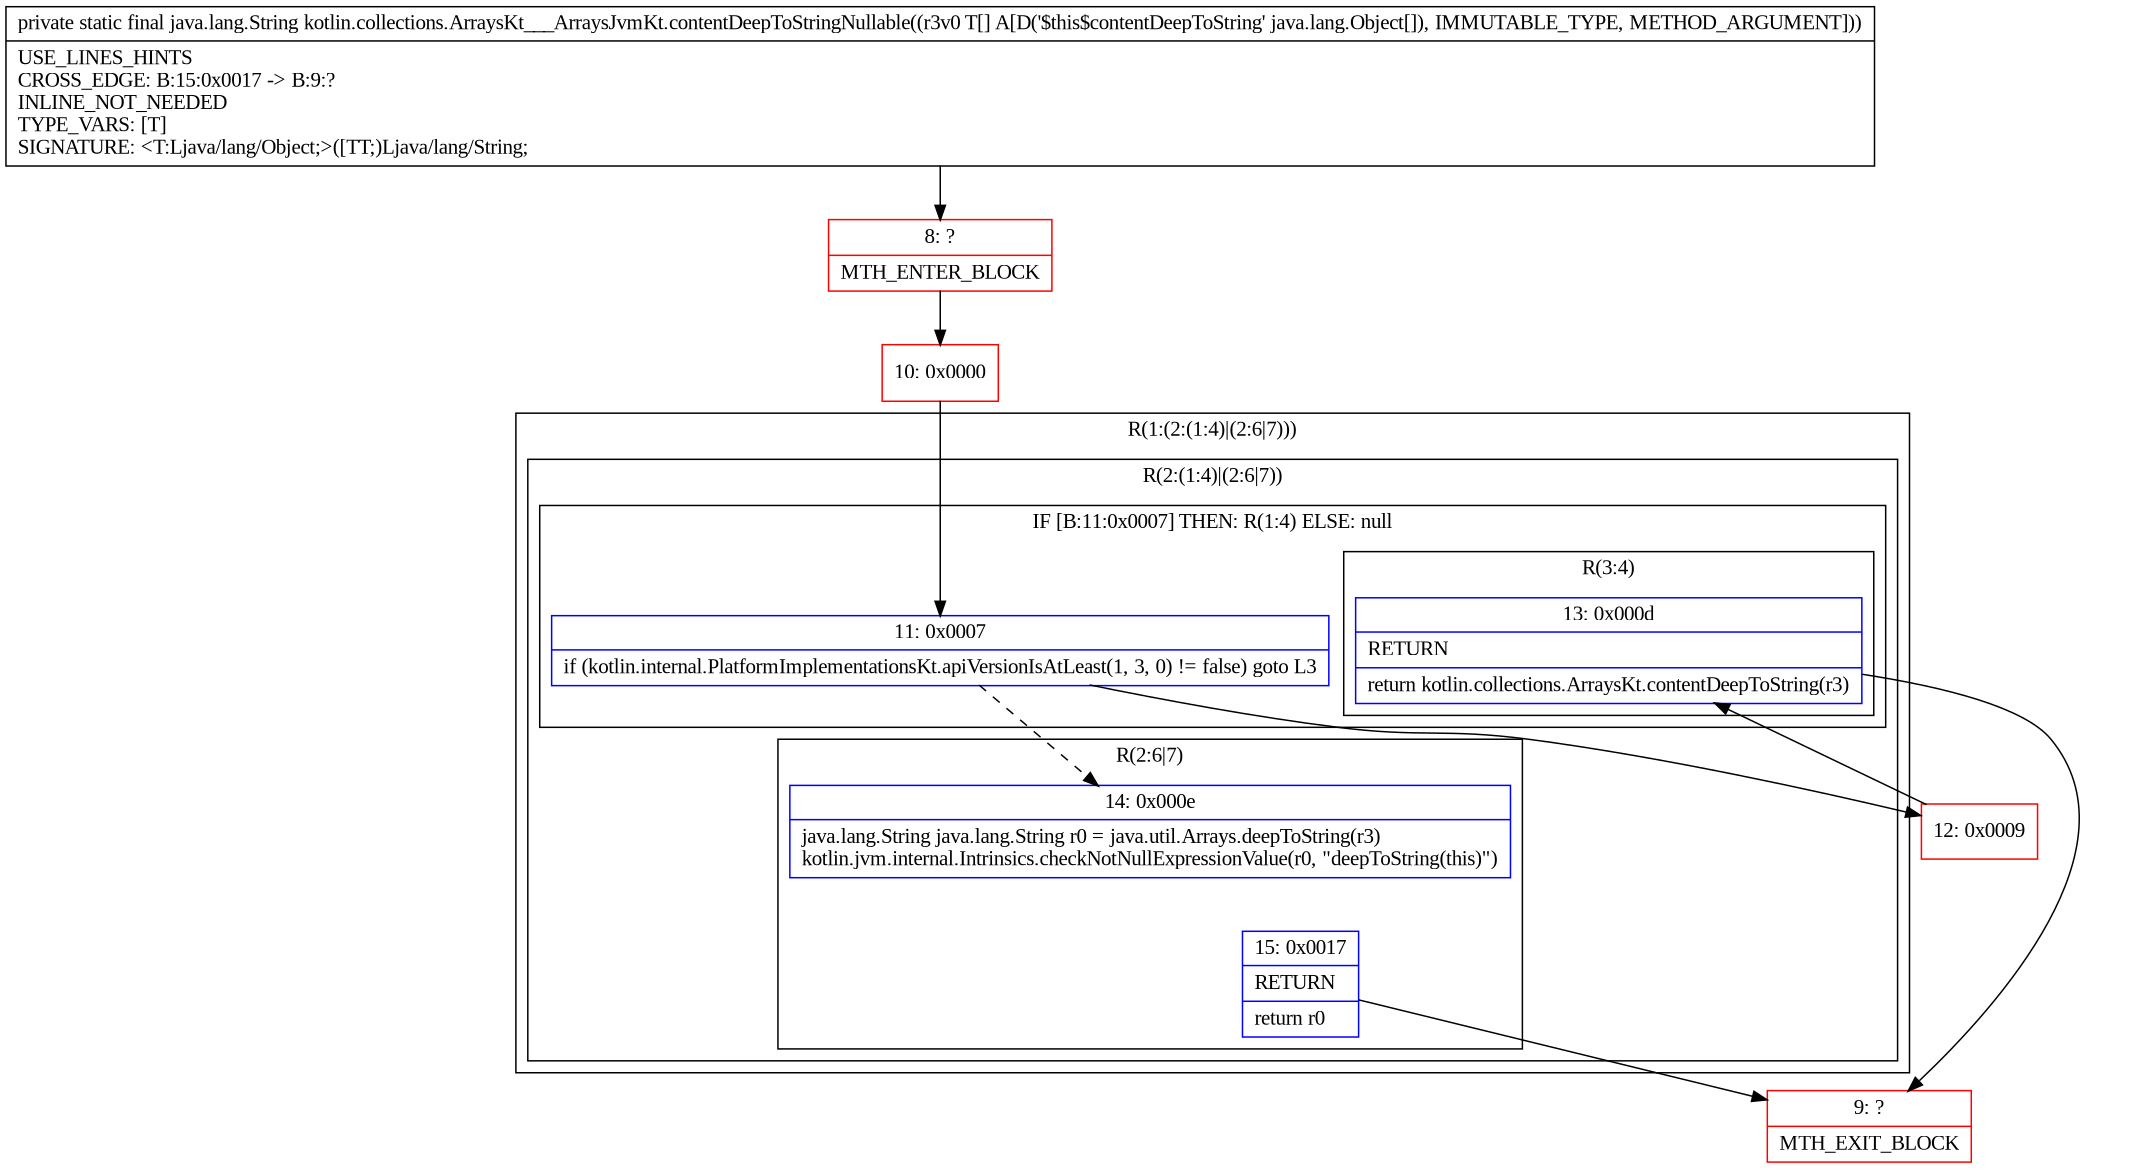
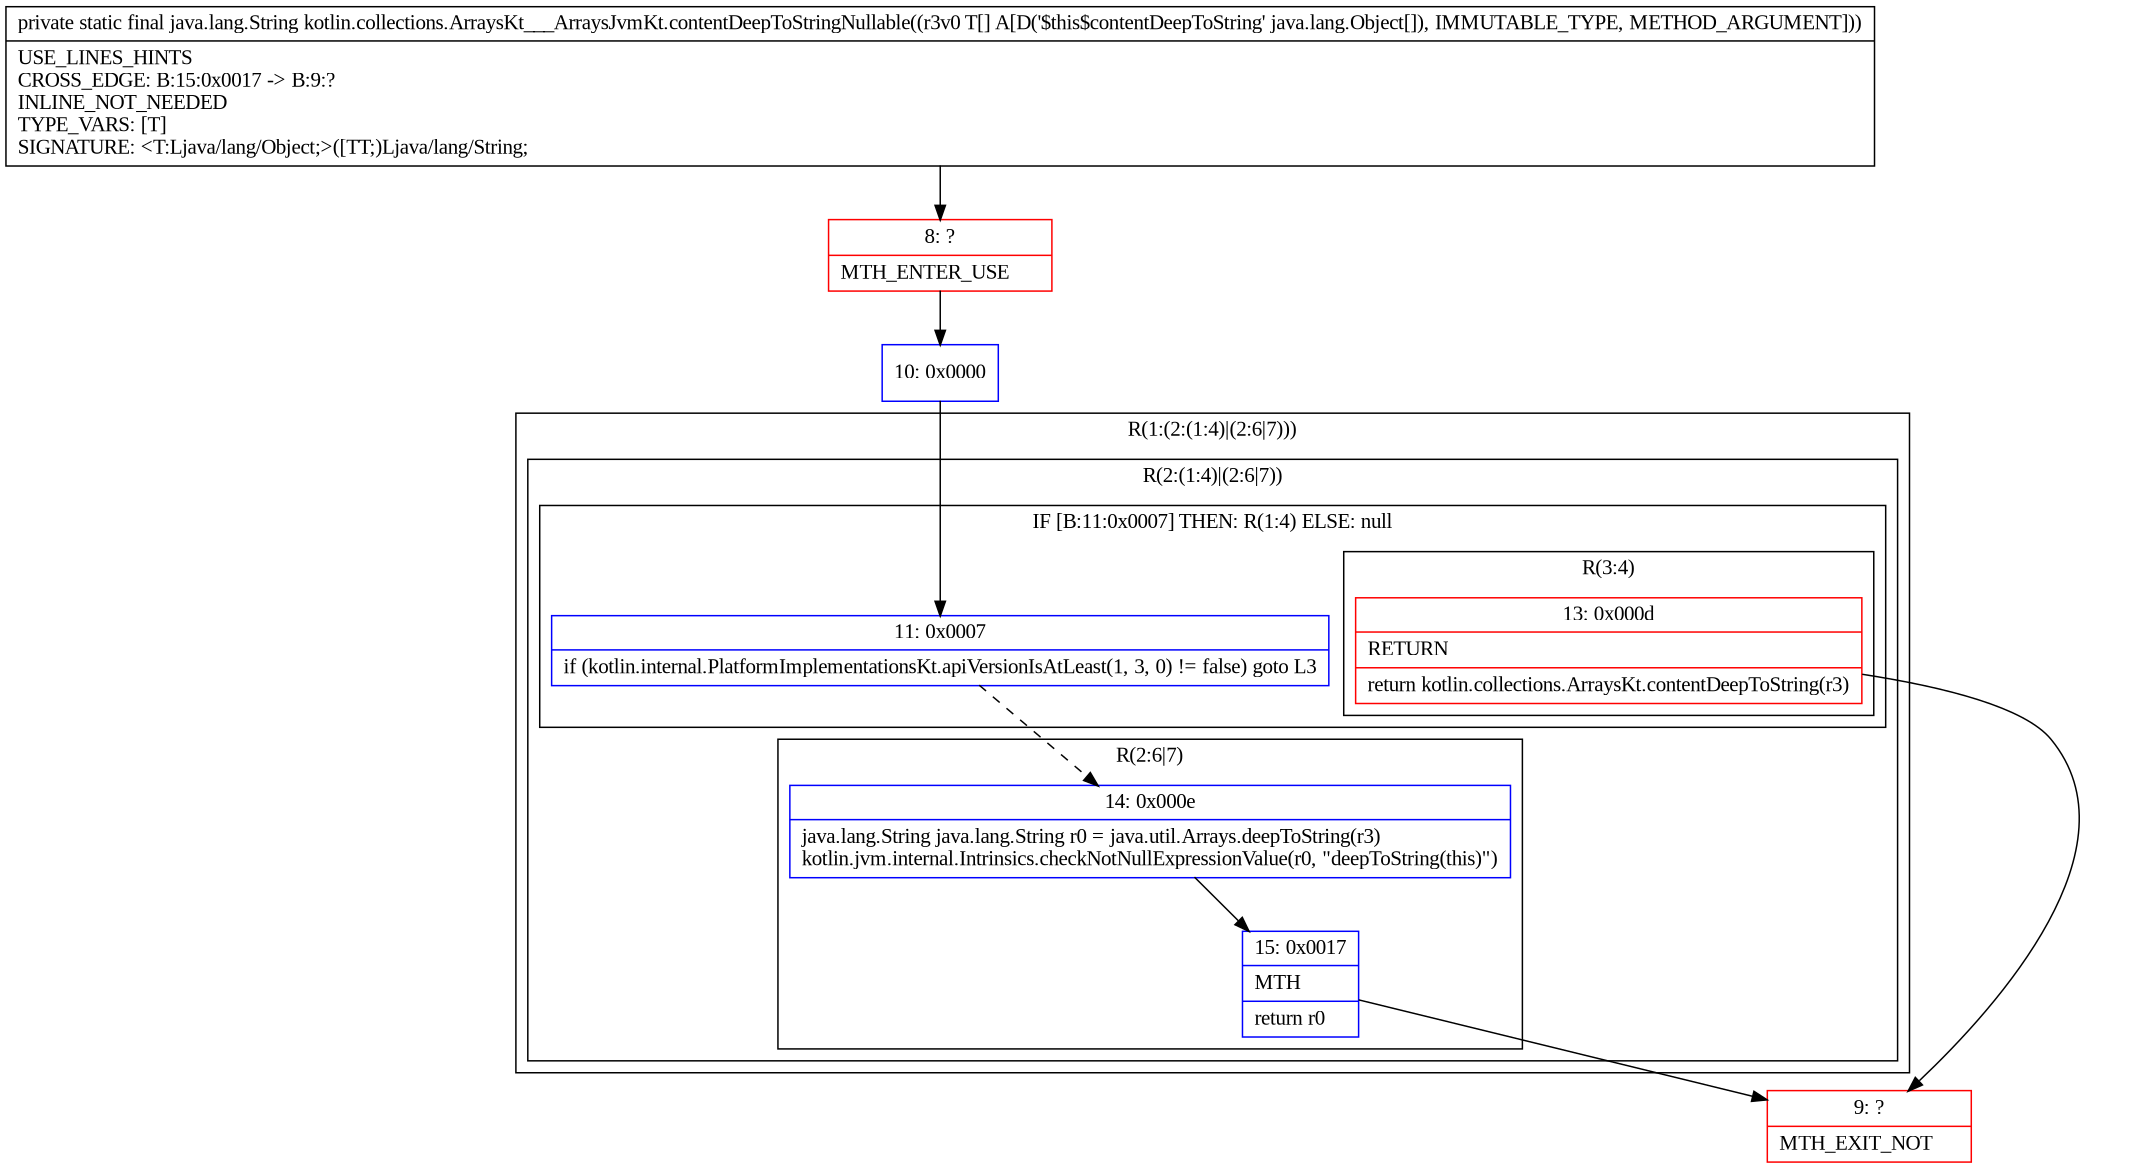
node "8: ?": text "MTH_ENTER_BLOCK" -> "MTH_ENTER_USE"
node "10: 0x0000": color red -> blue
node "13: 0x000d": color blue -> red
node "12: 0x0009": removed
edge "14: 0x000e" -> "15: 0x0017": added
node "15: 0x0017": text "RETURN" -> "MTH"
node "9: ?": text "MTH_EXIT_BLOCK" -> "MTH_EXIT_NOT"
